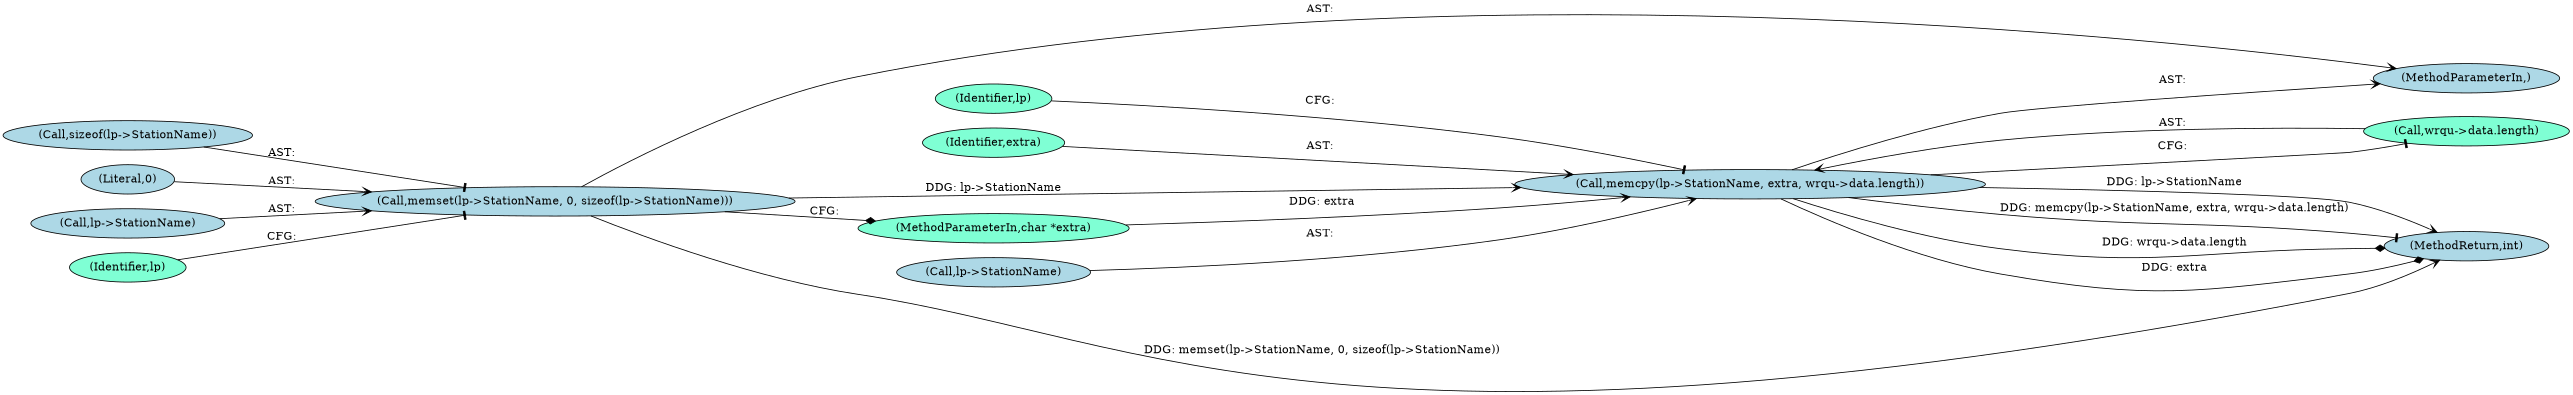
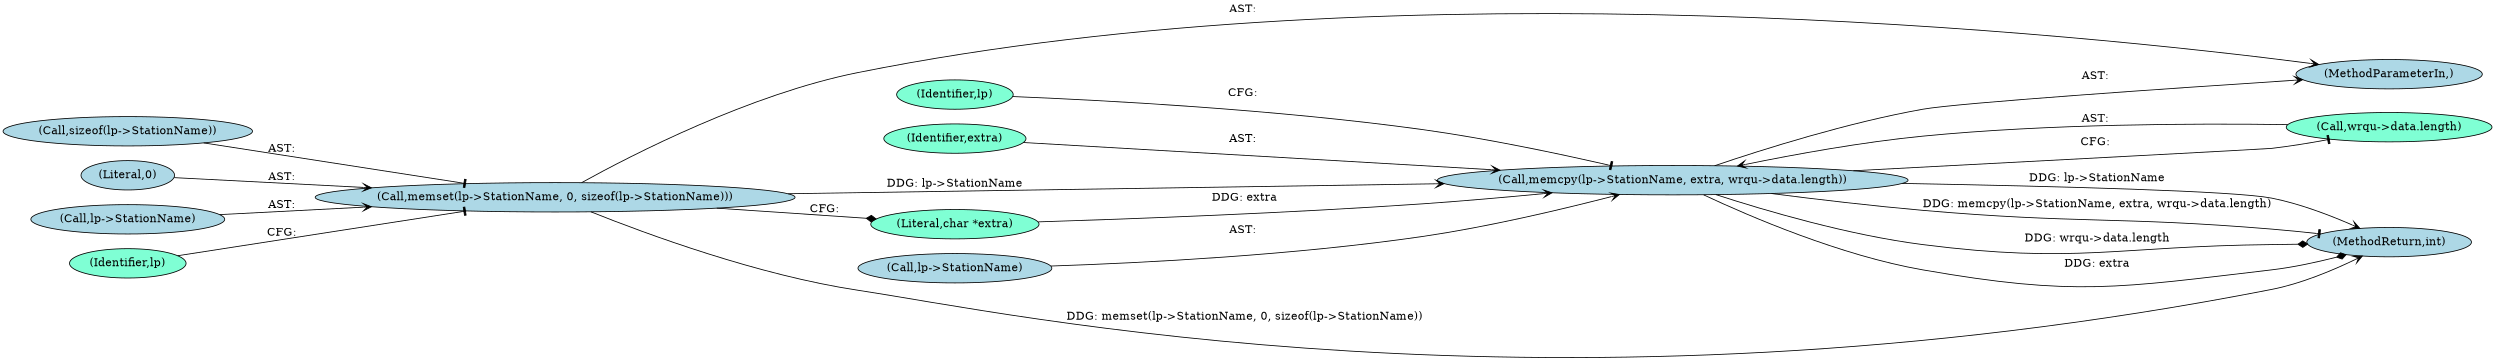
node "(MethodParameterIn,char *extra)": label "(MethodParameterIn,char *extra)" -> "(Literal,char *extra)"
